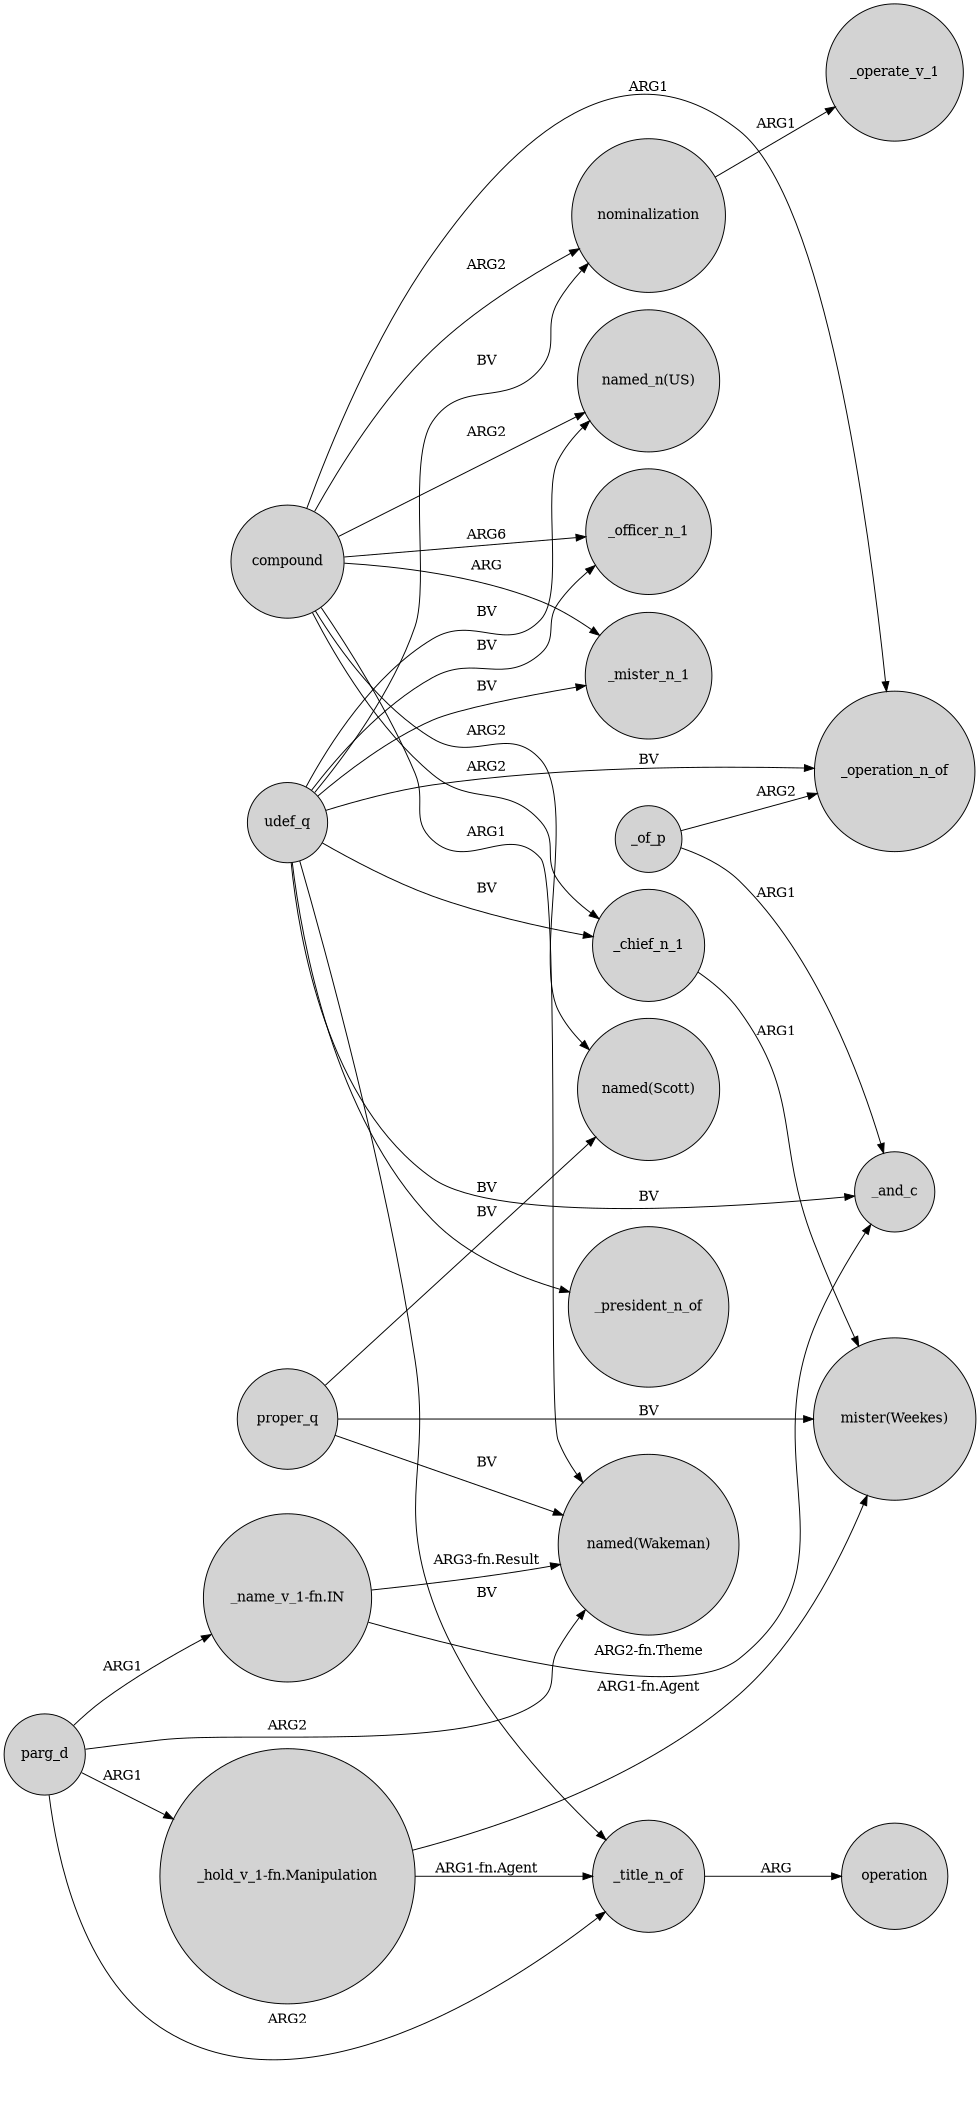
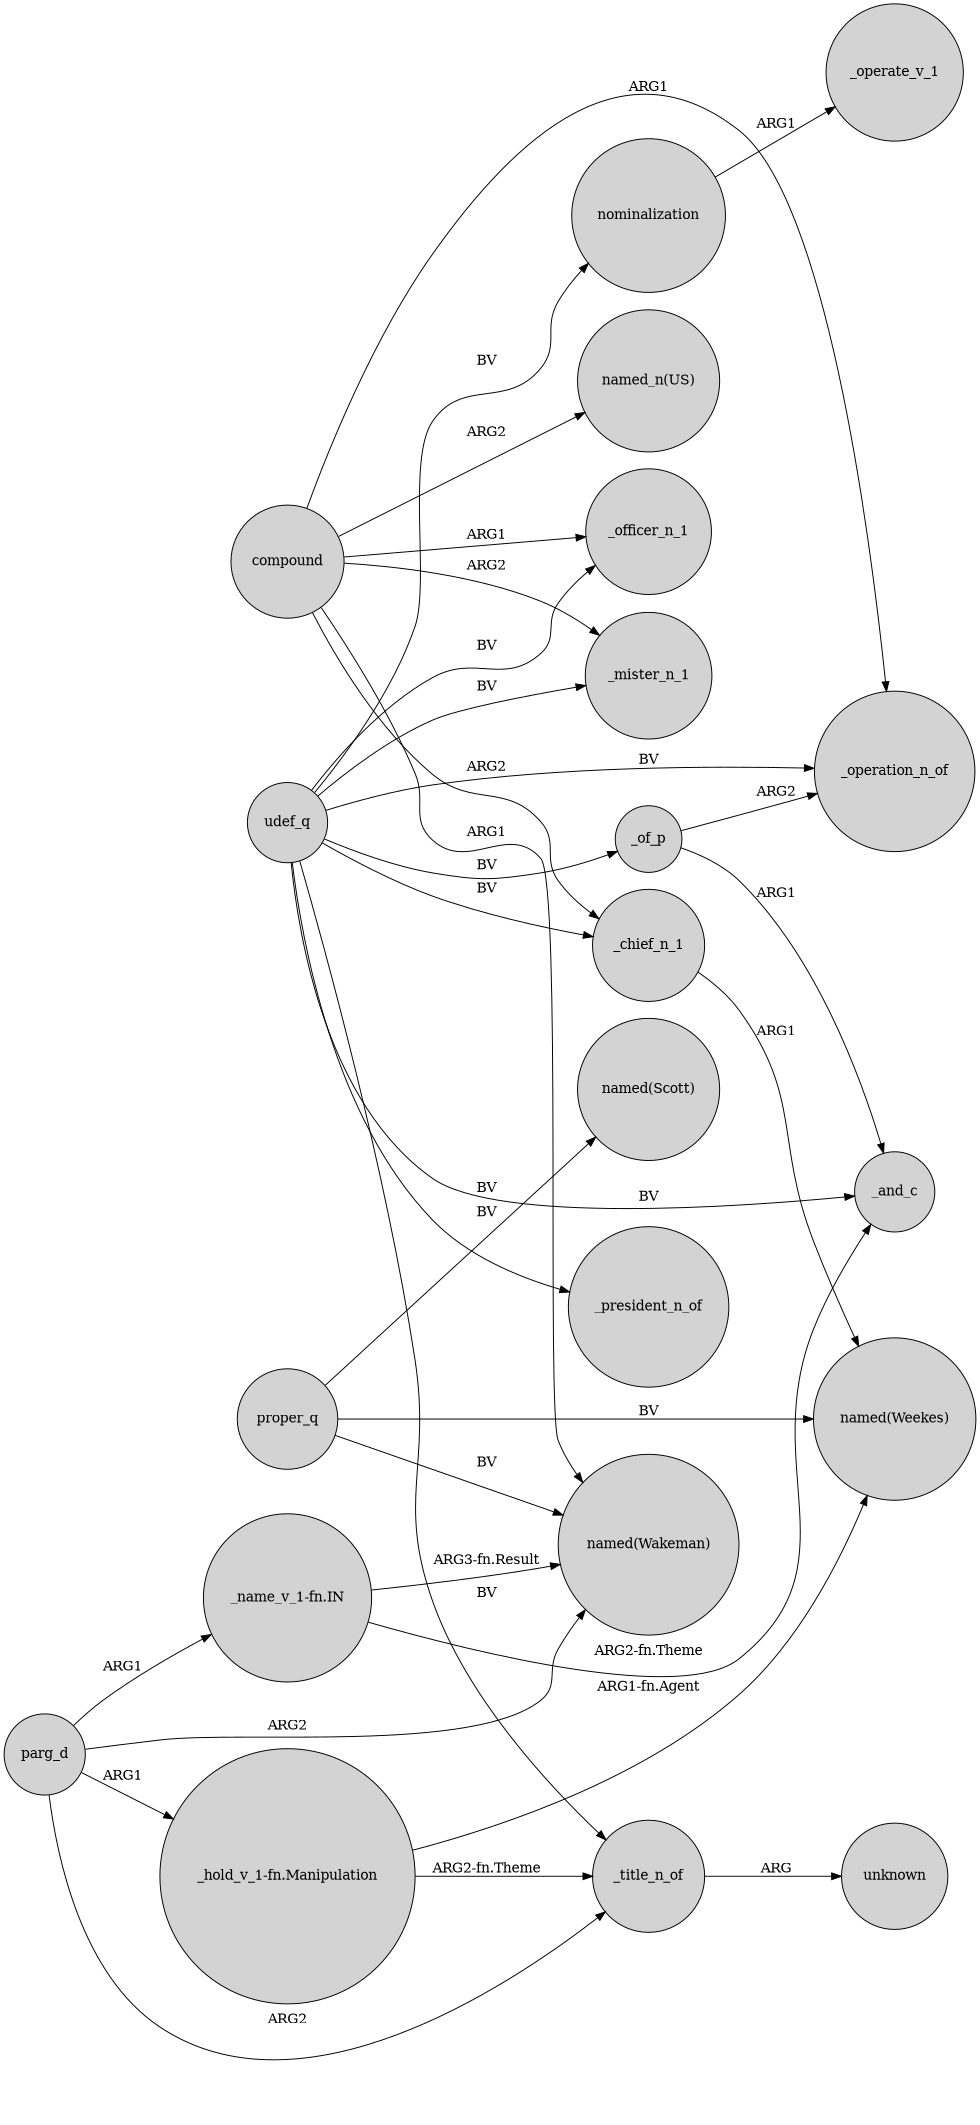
edge "compound" -> "nominalization": removed, label "ARG2"
edge "compound" -> "_officer_n_1": label "ARG6" -> "ARG1"
edge "compound" -> "_mister_n_1": label "ARG" -> "ARG2"
edge "udef_q" -> "named_n(US)": now "udef_q" -> "_of_p"
edge "compound" -> "named(Scott)": removed, label "ARG2"
node "mister(Weekes)": label "mister(Weekes)" -> "named(Weekes)"
edge "_hold_v_1-fn.Manipulation" -> "_title_n_of": label "ARG1-fn.Agent" -> "ARG2-fn.Theme"
node "operation": label "operation" -> "unknown"
